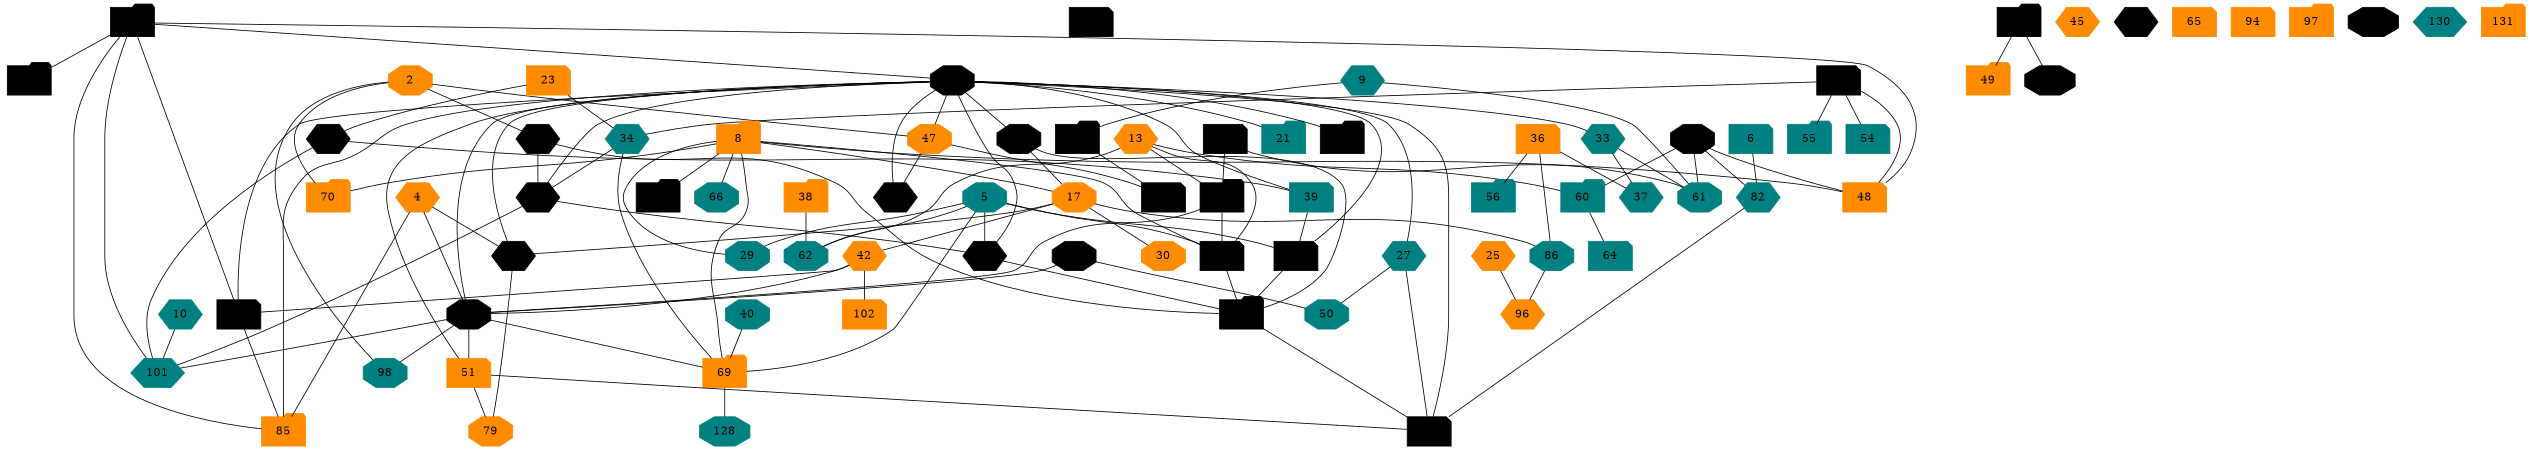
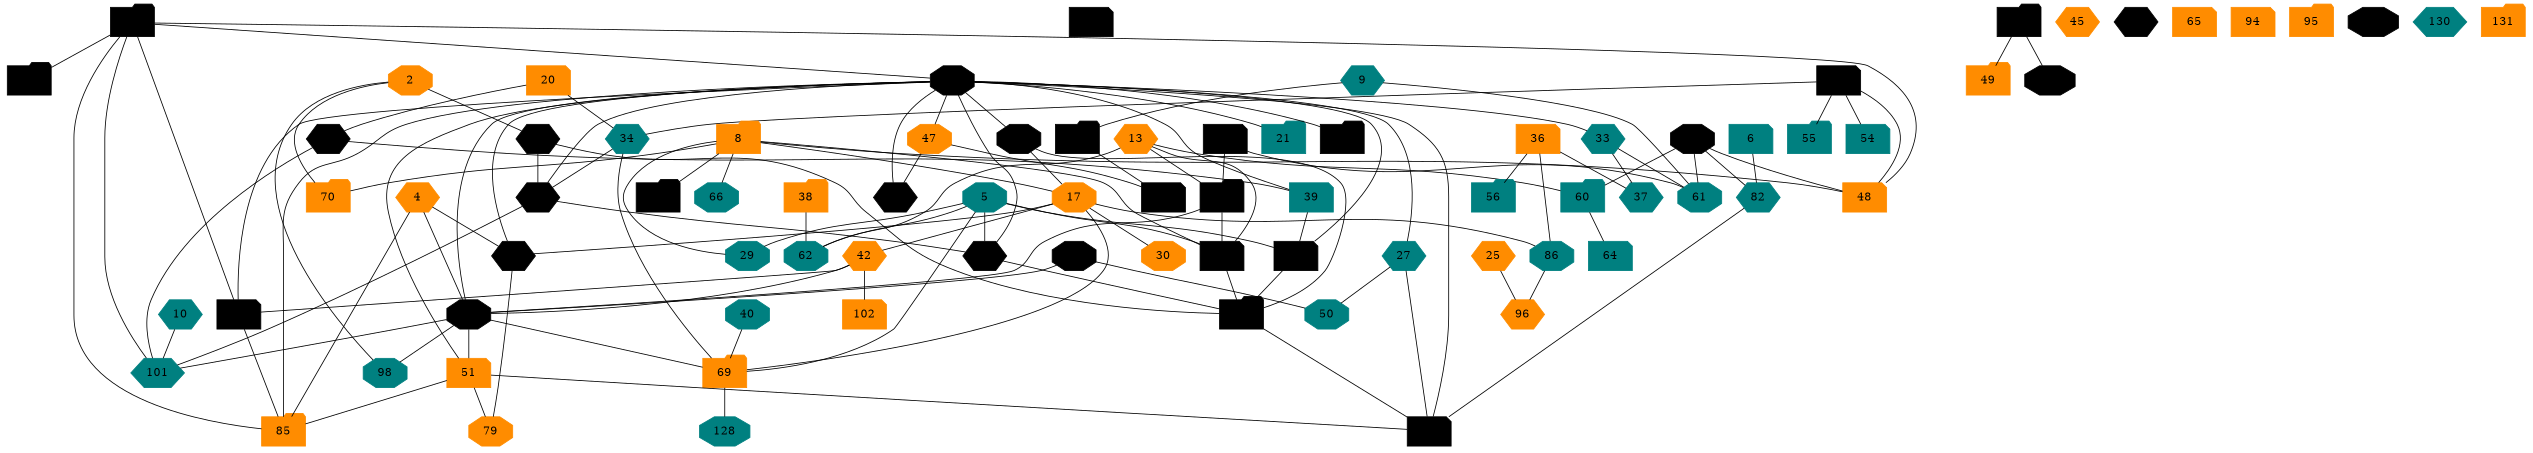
node "97": label "97" -> "95"
node "23": label "23" -> "20"
edge "2" -- "47": removed
edge "8" -- "69": now "17" -- "69"
edge "51" -- "85": added
